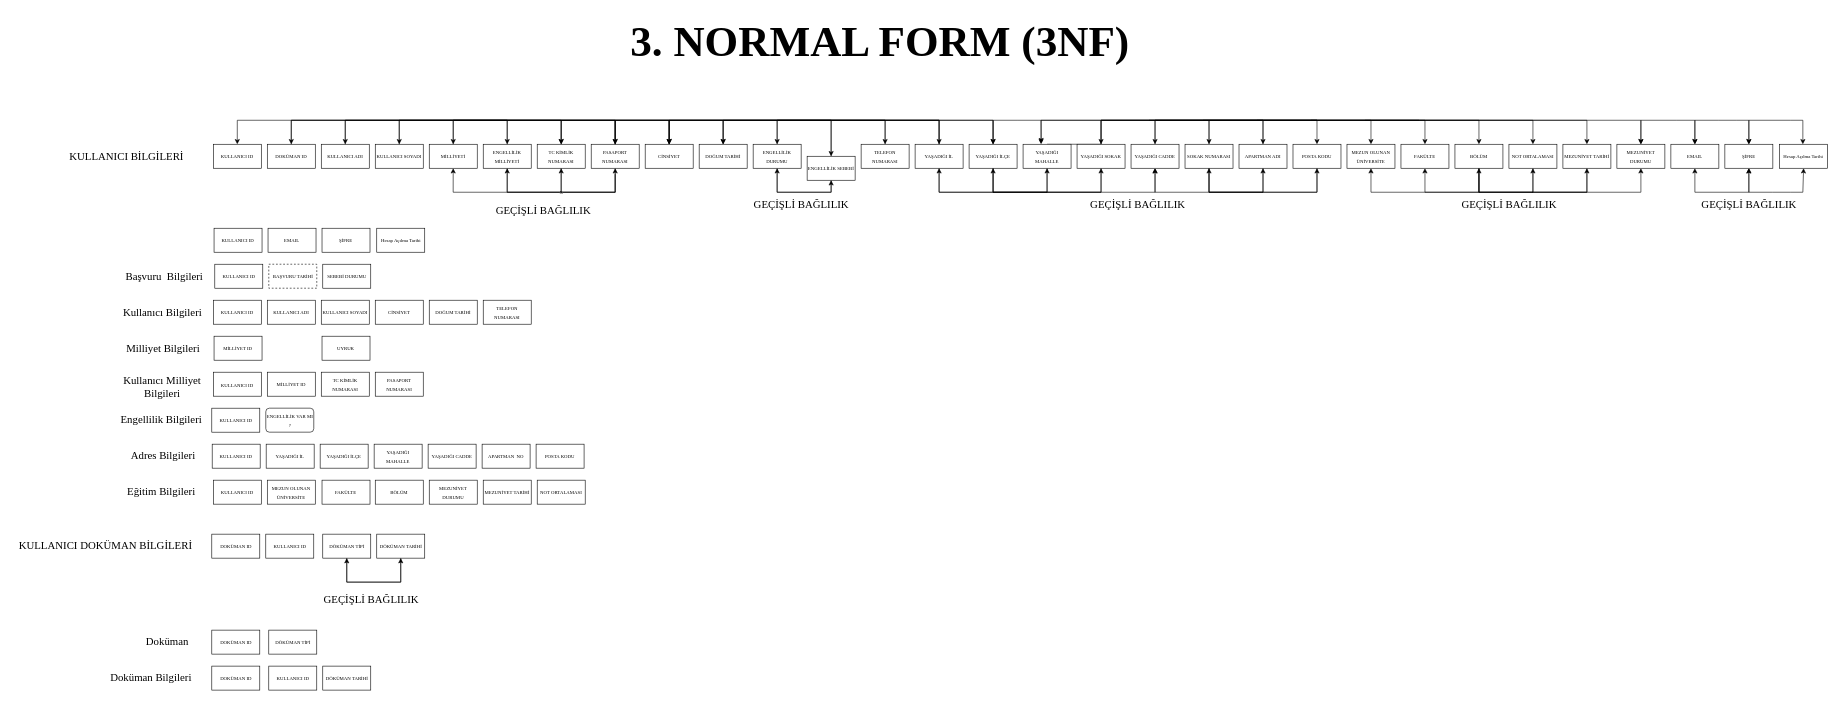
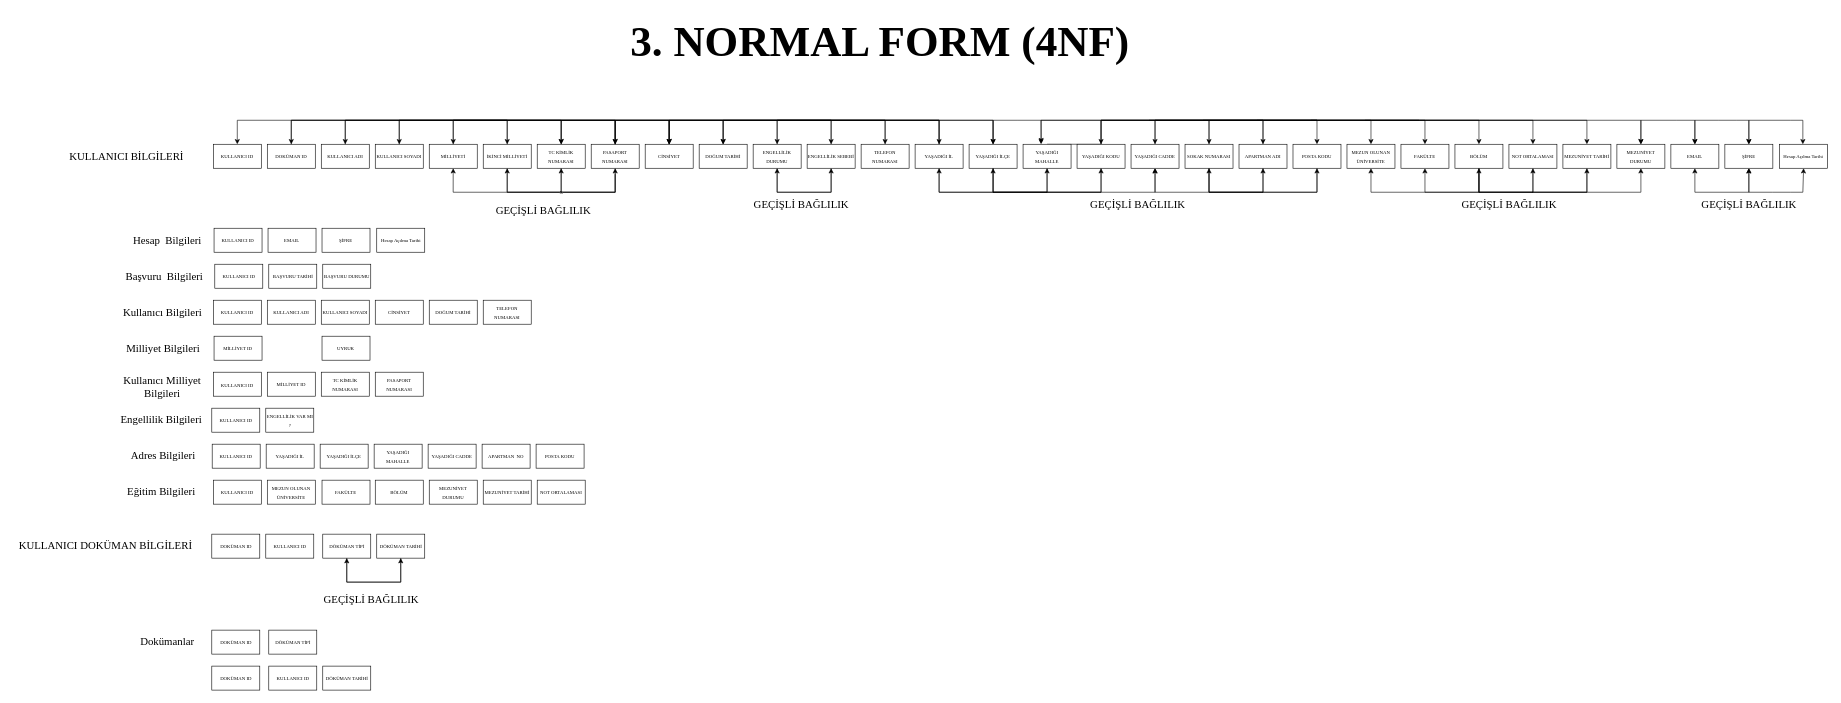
node "3. NORMAL FORM (3NF)": label "3. NORMAL FORM (3NF)" -> "3. NORMAL FORM (4NF)"
node "ENGELLİLİK MİLLİYETİ": label "ENGELLİLİK MİLLİYETİ" -> "İKİNCİ MİLLİYETİ"
node "YAŞADIĞI SOKAK": label "YAŞADIĞI SOKAK" -> "YAŞADIĞI KODU"
node "ENGELLİLİK SEBEBİ": moved (831, 168) -> (831, 156)
node "Hesap Bilgileri": added
node "BAŞVURU TARİHİ": style dashed -> solid
node "SEBEBİ DURUMU": label "SEBEBİ DURUMU" -> "BAŞVURU DURUMU"
node "ENGELLİLİK VAR MI ?": shape rounded rectangle -> rectangle
node "Doküman": label "Doküman" -> "Dokümanlar"
node "Doküman Bilgileri": removed
